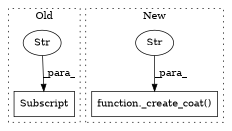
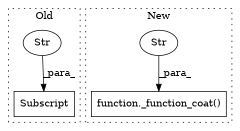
node "function._create_coat()": label "function._create_coat()" -> "function._function_coat()"
